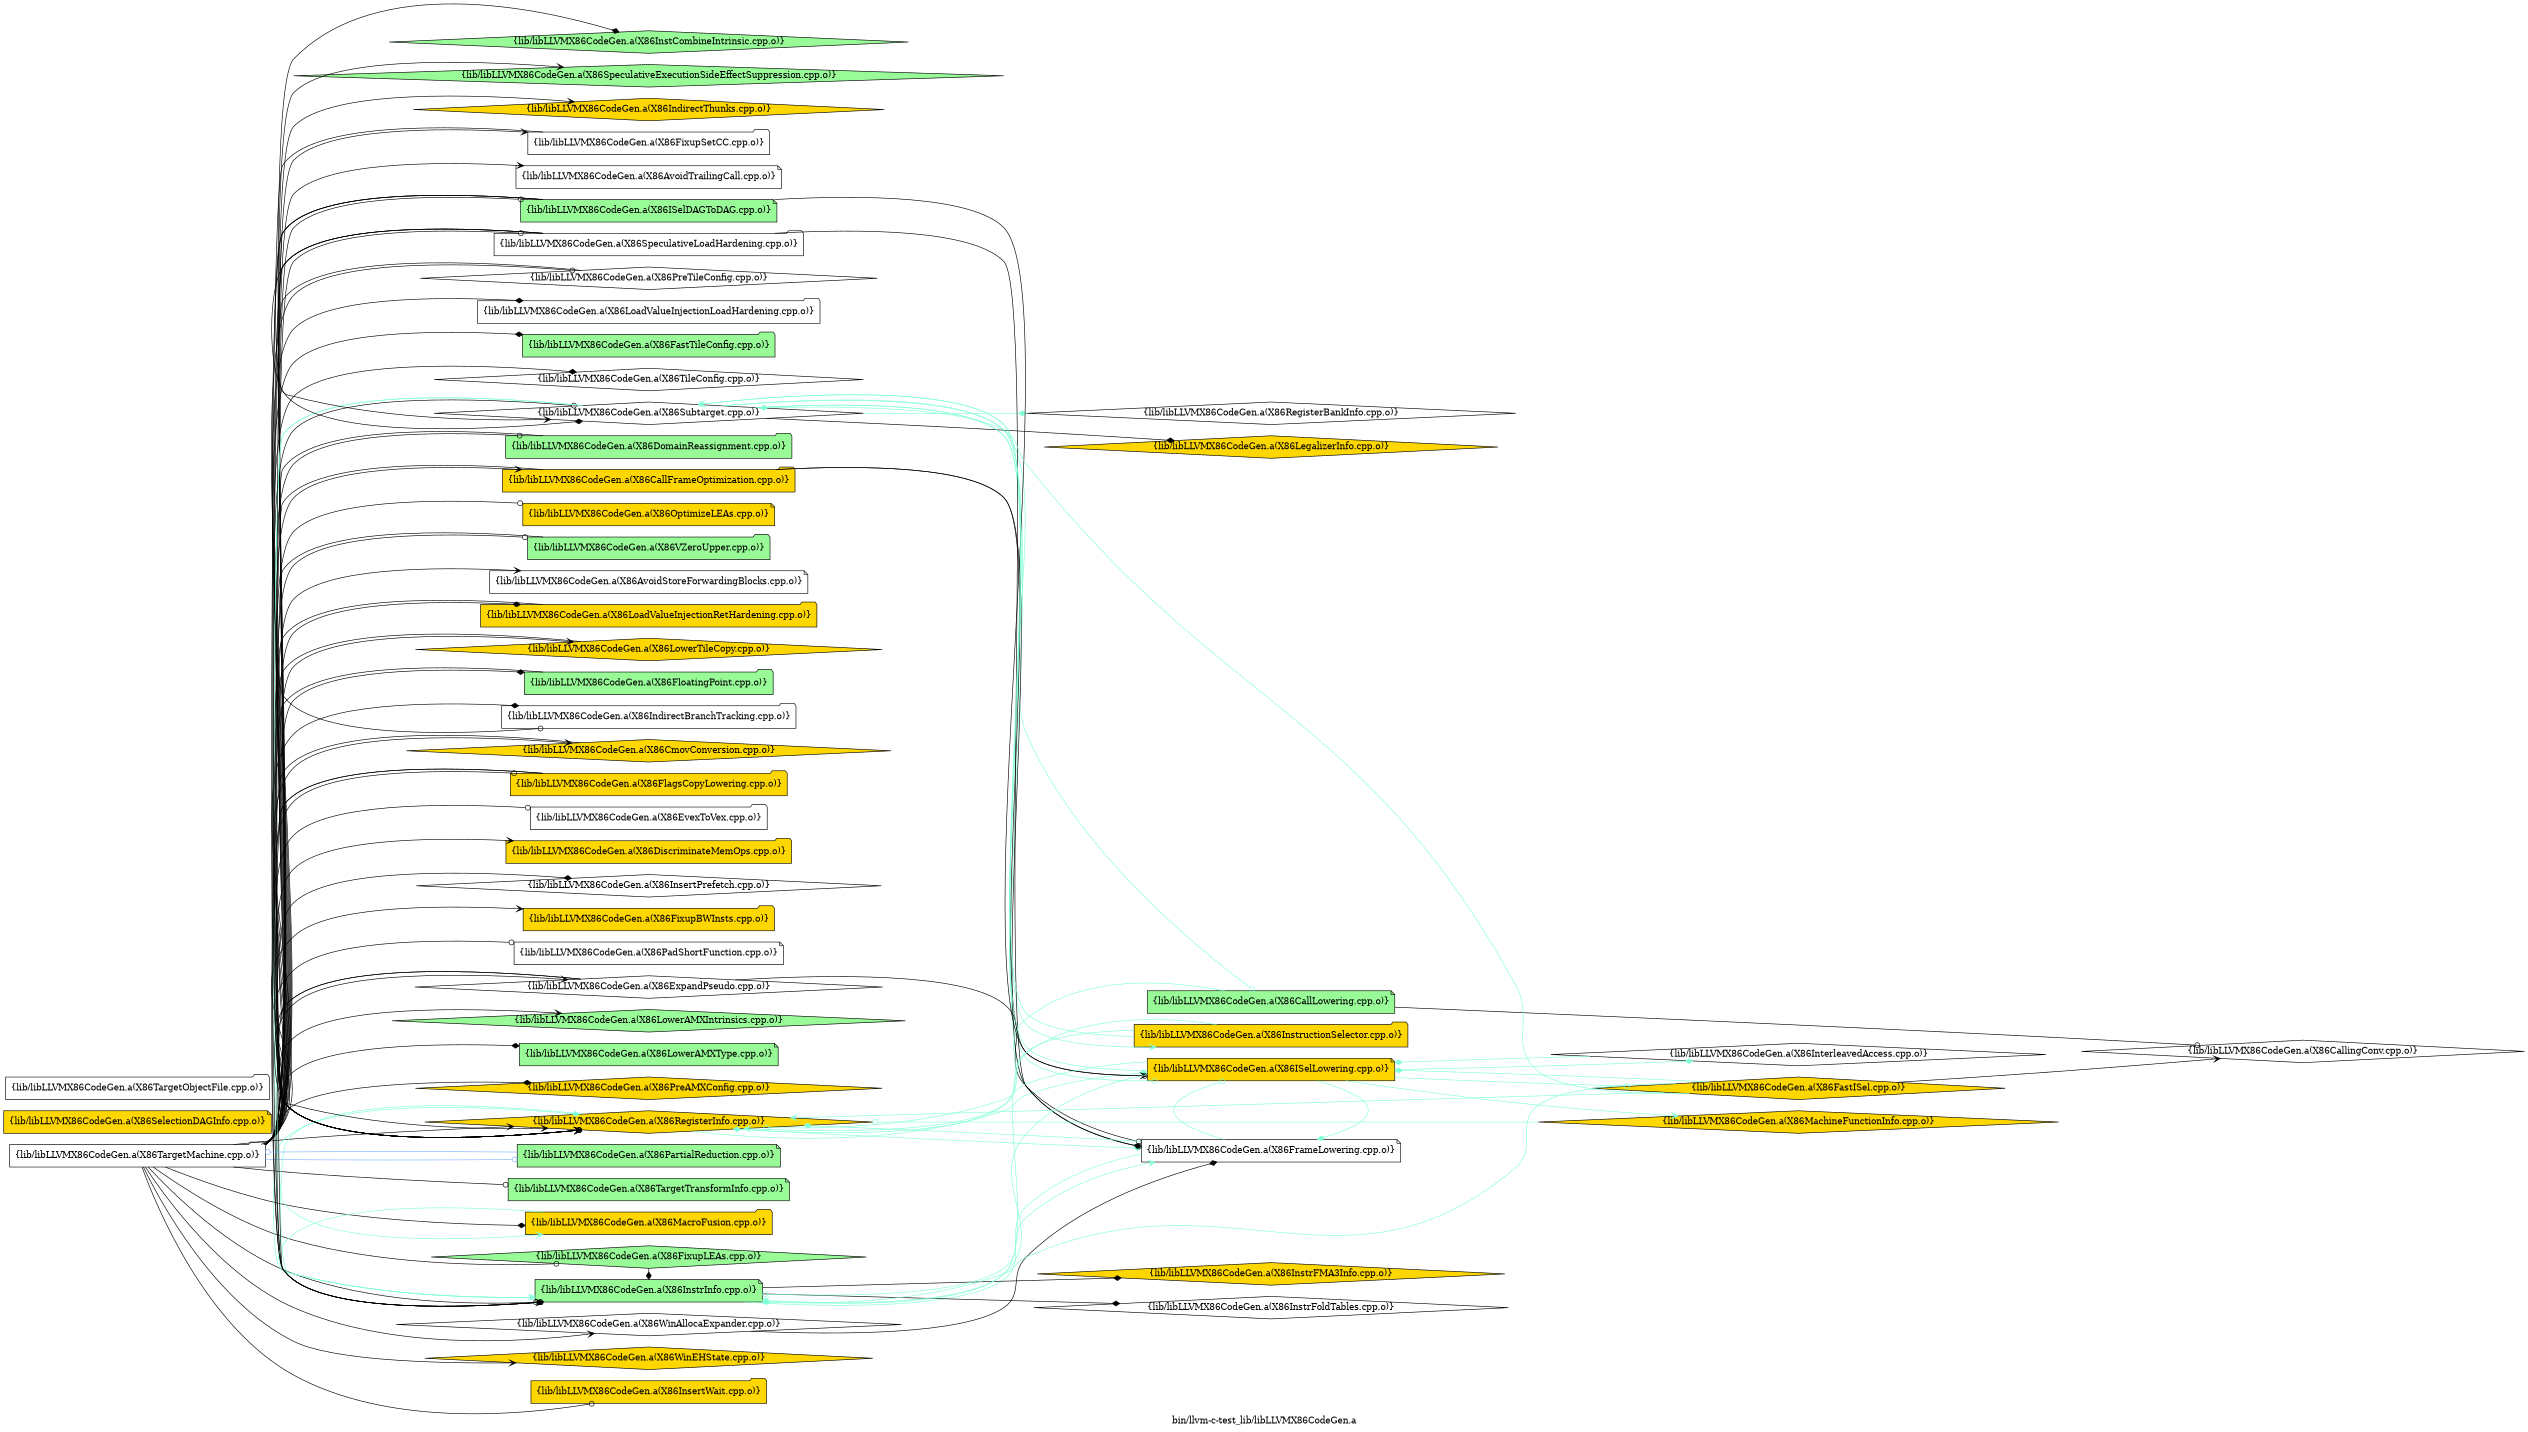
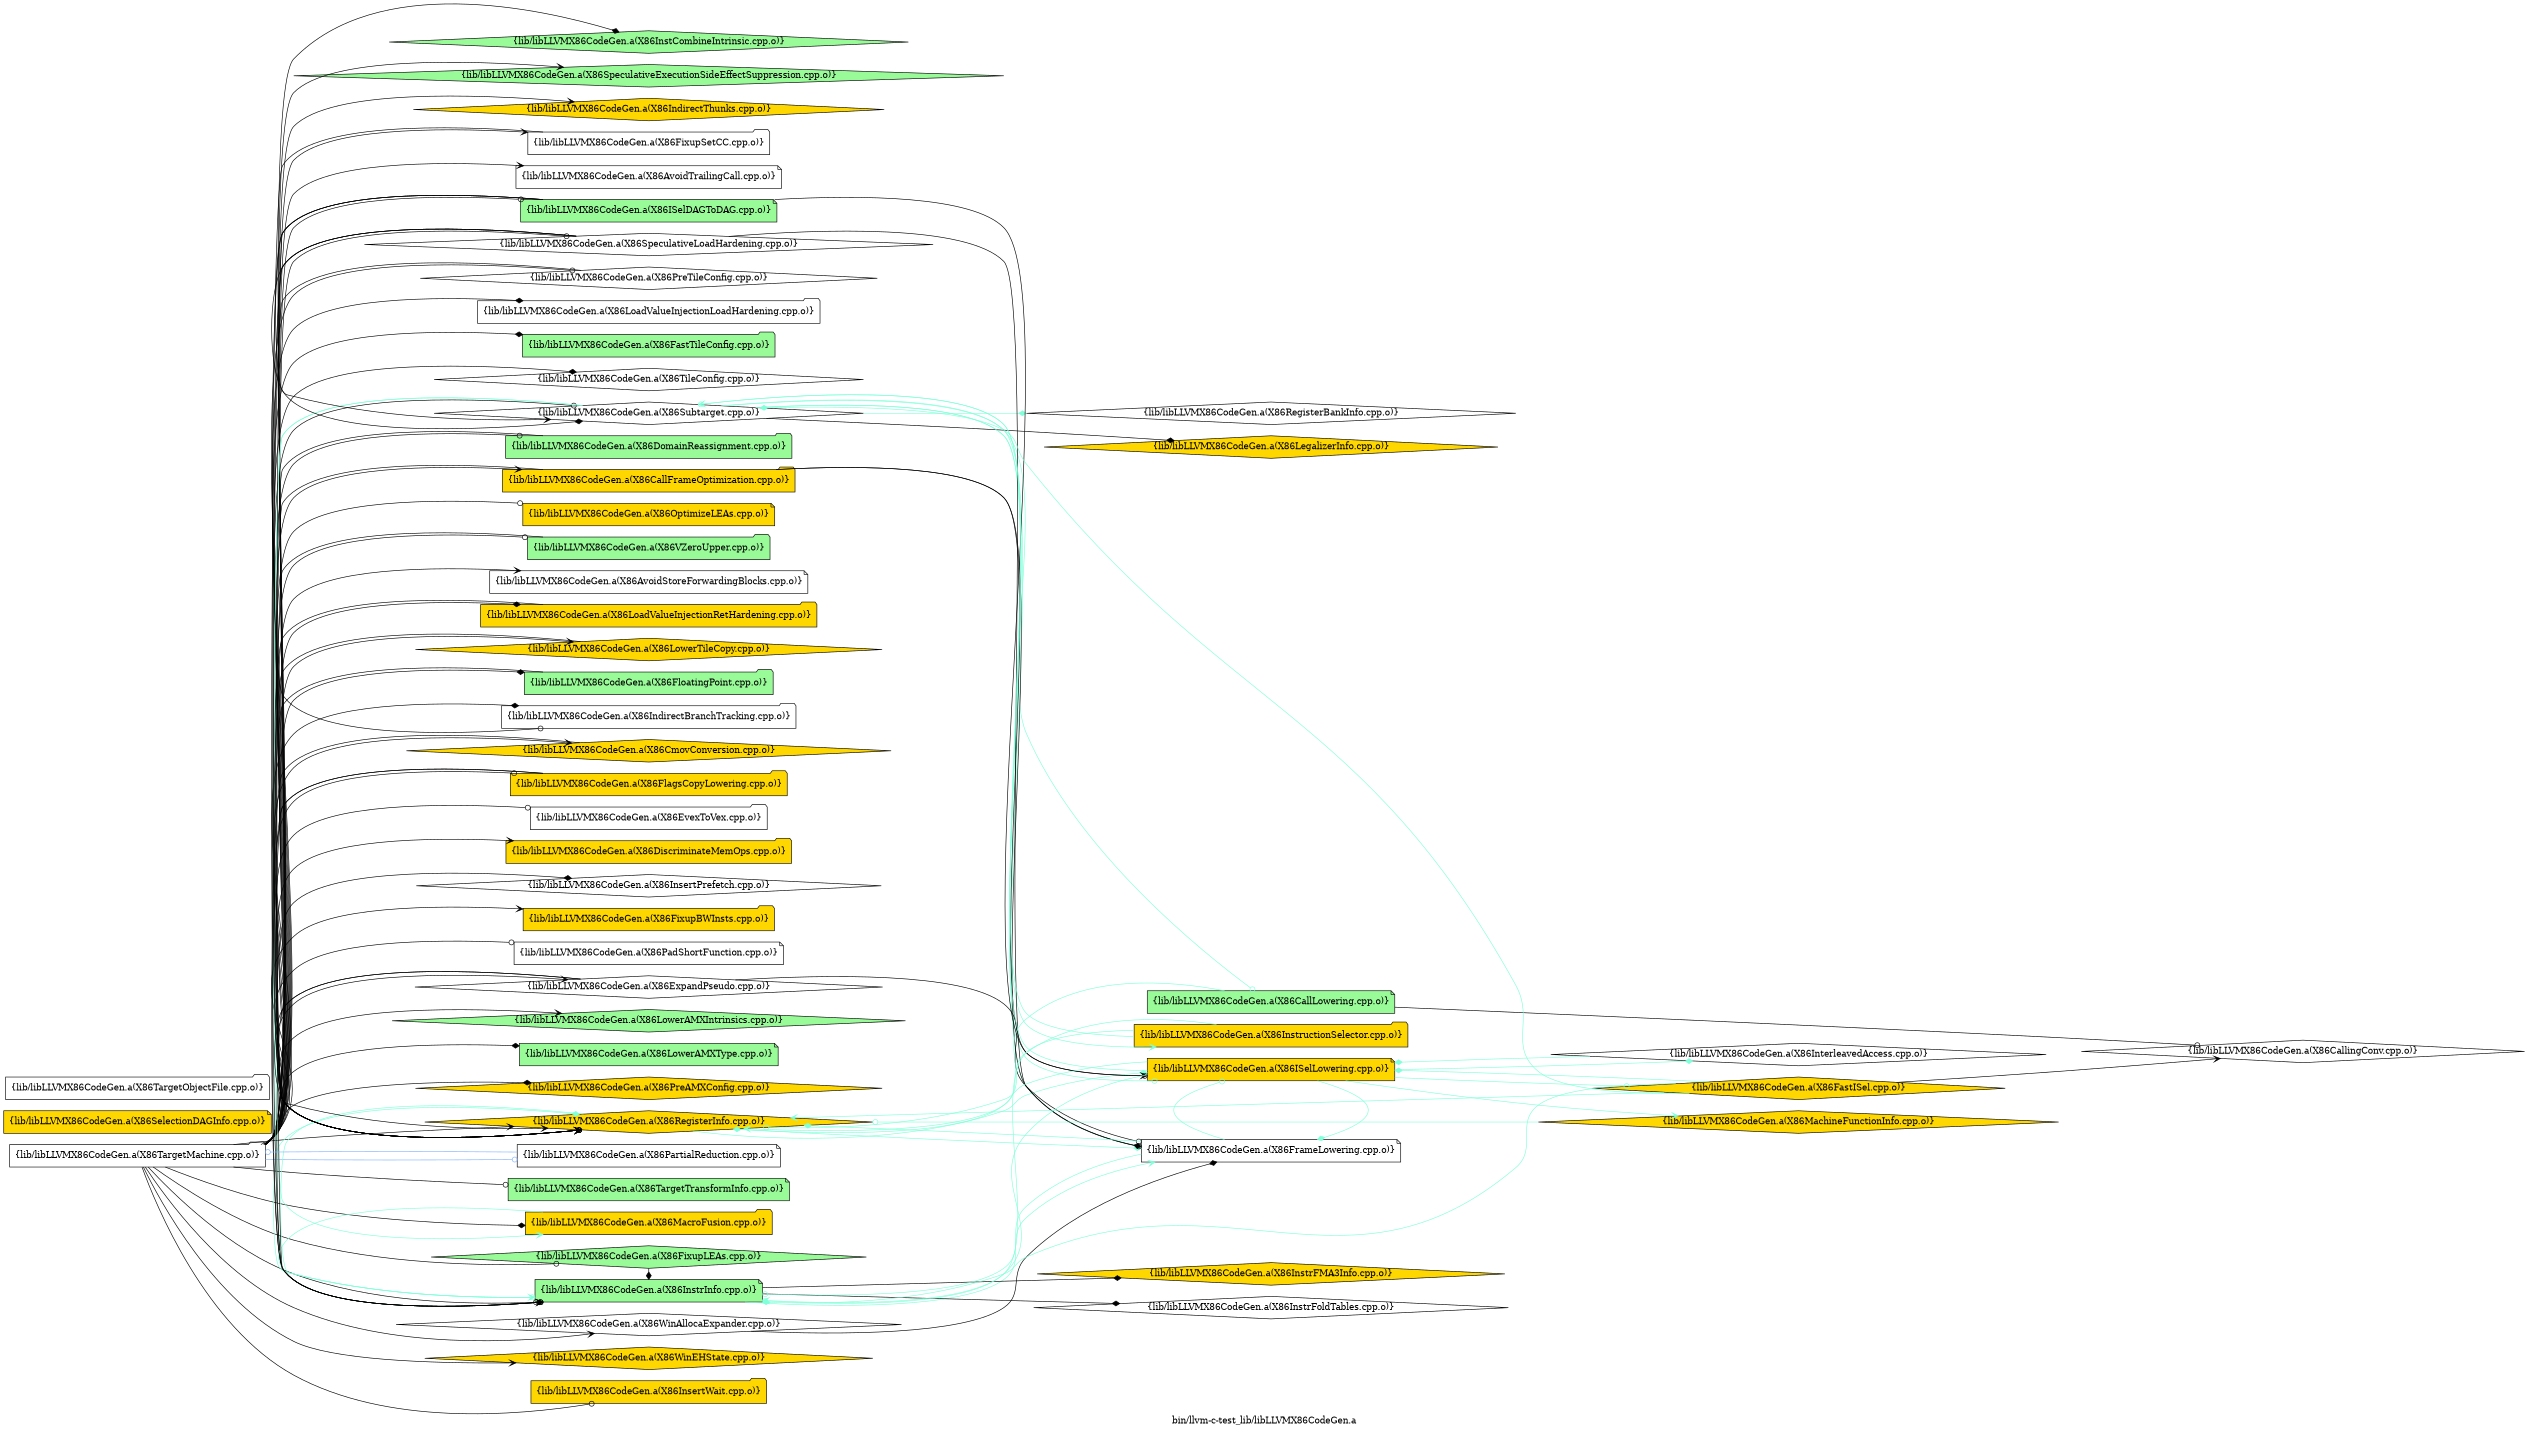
node "{lib/libLLVMX86CodeGen.a(X86SpeculativeLoadHardening.cpp.o)}": shape folder -> diamond
node "{lib/libLLVMX86CodeGen.a(X86PartialReduction.cpp.o)}": fillcolor palegreen -> white
